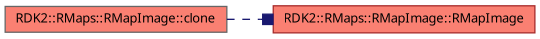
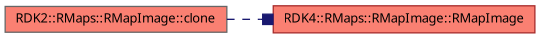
node "RDK2::RMaps::RMapImage::RMapImage": label "RDK2::RMaps::RMapImage::RMapImage" -> "RDK4::RMaps::RMapImage::RMapImage"
